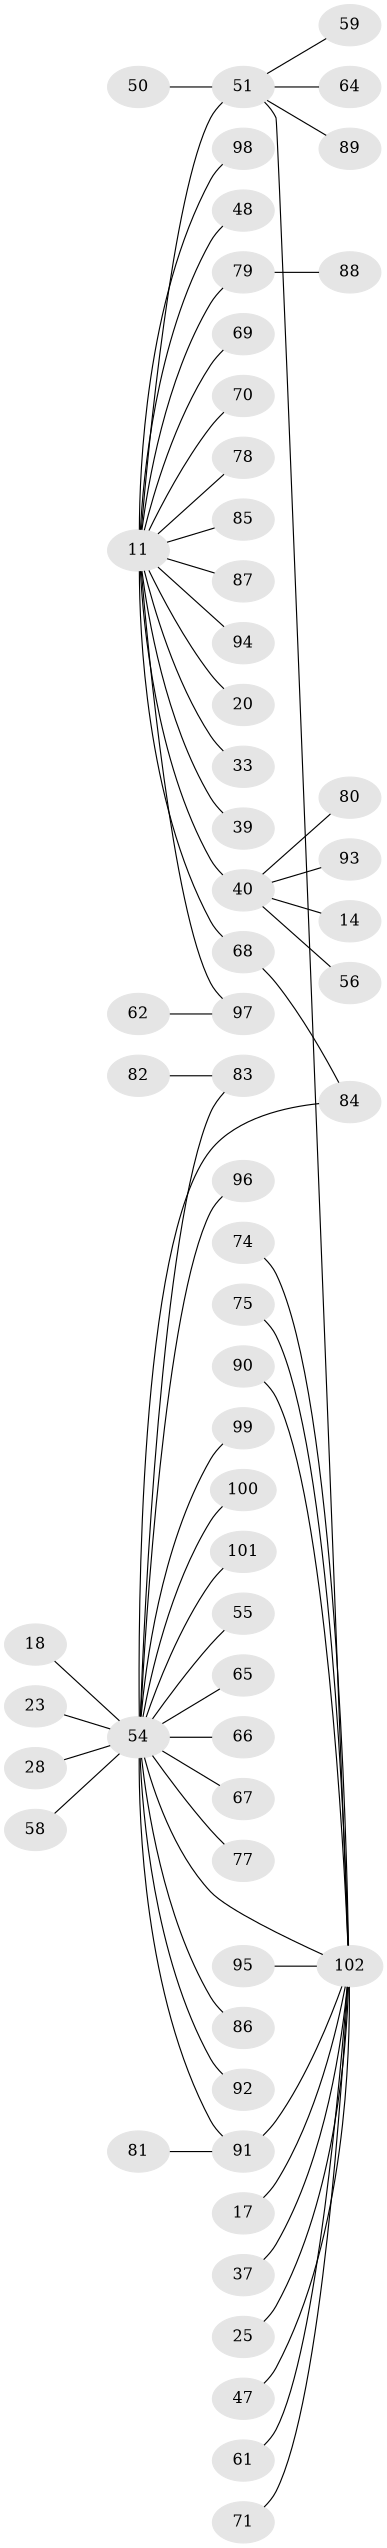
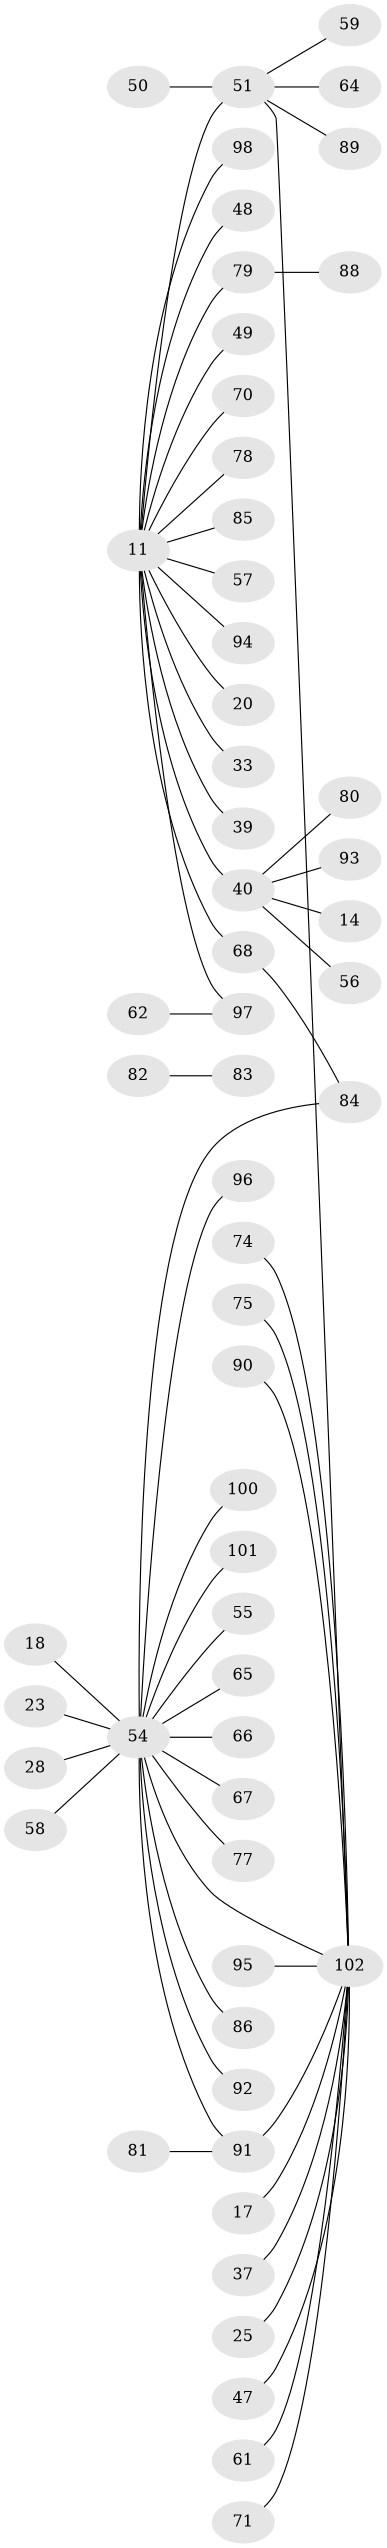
node "69": label "69" -> "49"
node "87": label "87" -> "57"
edge "83" -- "54": removed
node "99": removed
